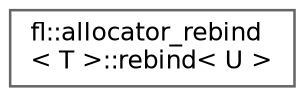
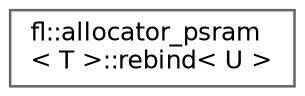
node "fl::allocator_rebind < T >::rebind< U >": label "fl::allocator_rebind < T >::rebind< U >" -> "fl::allocator_psram < T >::rebind< U >"
